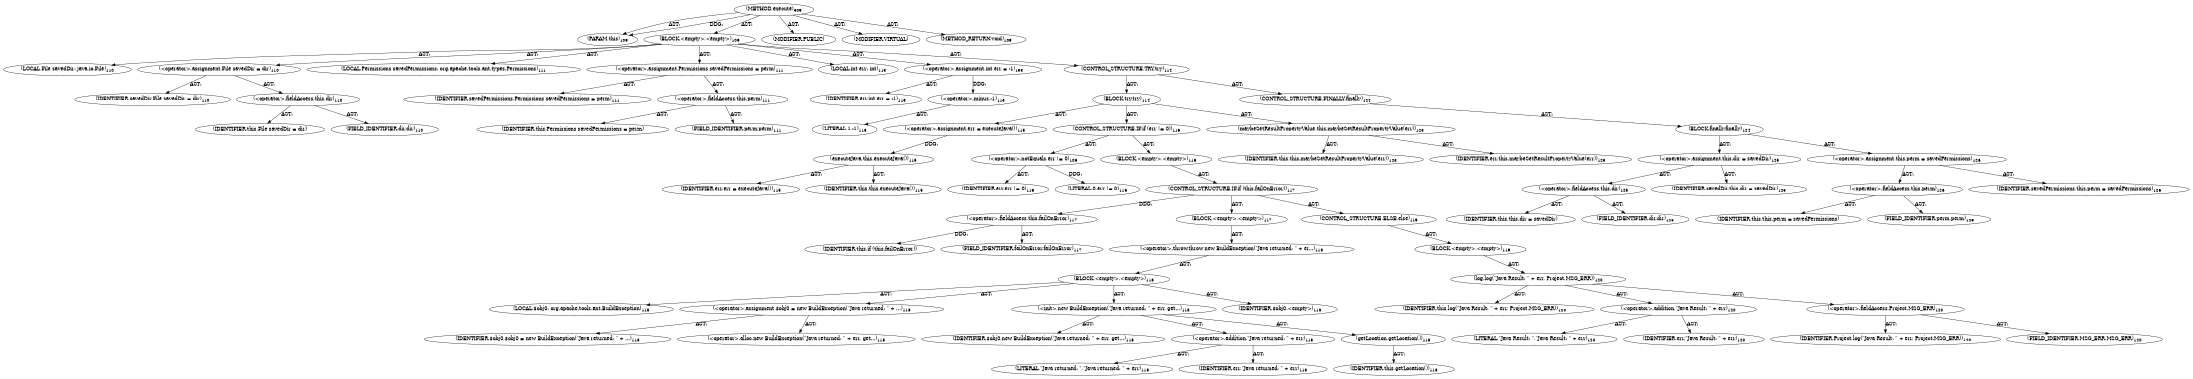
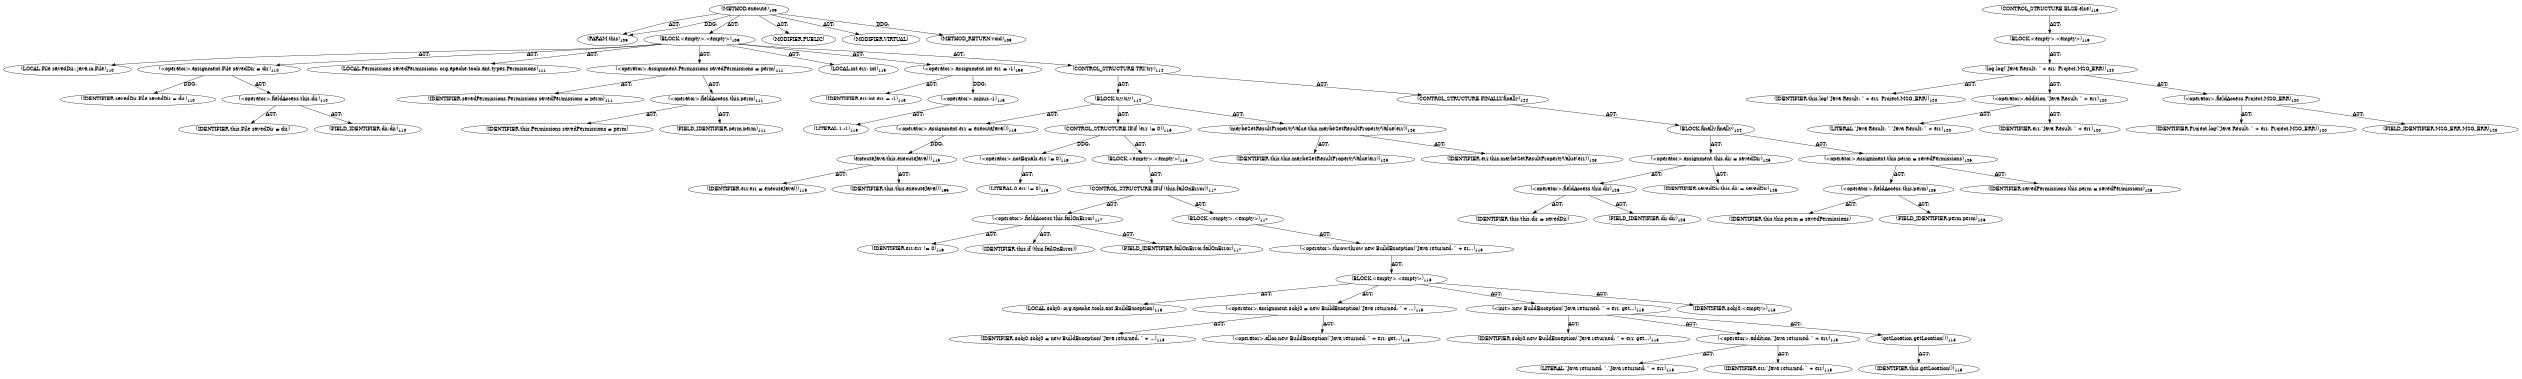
node "(METHOD,execute)": text "509" -> "109"
edge "(METHOD,execute)" -> "(METHOD_RETURN,void)": label "AST: " -> "DDG: "
edge "(<operator>.assignment,File savedDir = dir)" -> "(IDENTIFIER,savedDir,File savedDir = dir)": label "AST: " -> "DDG: "
edge "(CONTROL_STRUCTURE,IF,if (err != 0))" -> "(<operator>.notEquals,err != 0)": label "AST: " -> "DDG: "
node "(<operator>.notEquals,err != 0)": text "106" -> "116"
edge "(<operator>.notEquals,err != 0)" -> "(IDENTIFIER,err,err != 0)": now "(<operator>.fieldAccess,this.failOnError)" -> "(IDENTIFIER,err,err != 0)"
edge "(<operator>.notEquals,err != 0)" -> "(LITERAL,0,err != 0)": label "DDG: " -> "AST: "
node "(IDENTIFIER,this,this.executeJava())": text "115" -> "165"
edge "(CONTROL_STRUCTURE,IF,if (this.failOnError))" -> "(<operator>.fieldAccess,this.failOnError)": label "DDG: " -> "AST: "
edge "(CONTROL_STRUCTURE,IF,if (this.failOnError))" -> "(CONTROL_STRUCTURE,ELSE,else)": removed, label "AST:"
edge "(<operator>.fieldAccess,this.failOnError)" -> "(IDENTIFIER,this,if (this.failOnError))": label "DDG: " -> "AST: "
